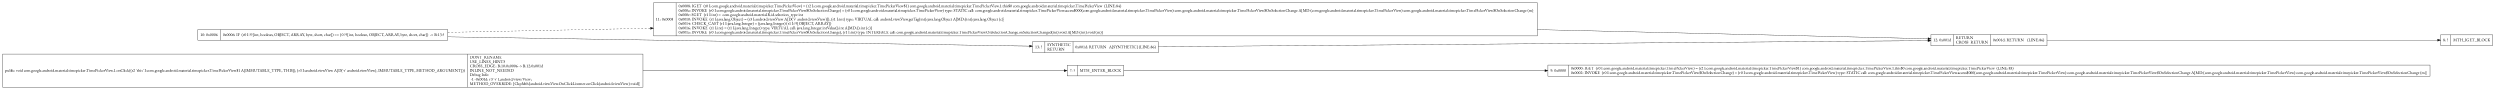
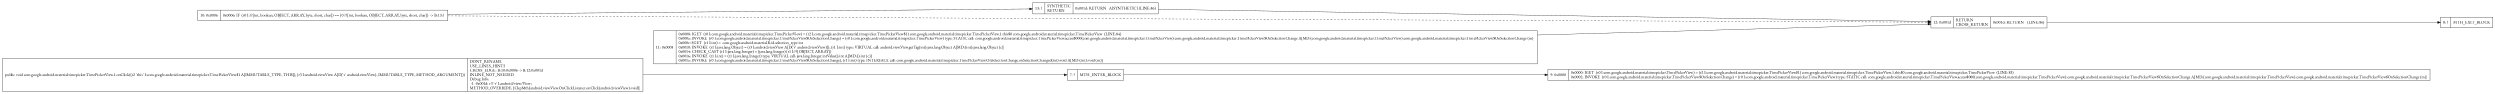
edge "10: 0x0006" -> "11: 0x0008": now "10: 0x0006" -> "12: 0x001d"
node "8: ?": text "MTH_IGET_BLOCK" -> "MTH_EXIT_BLOCK"
